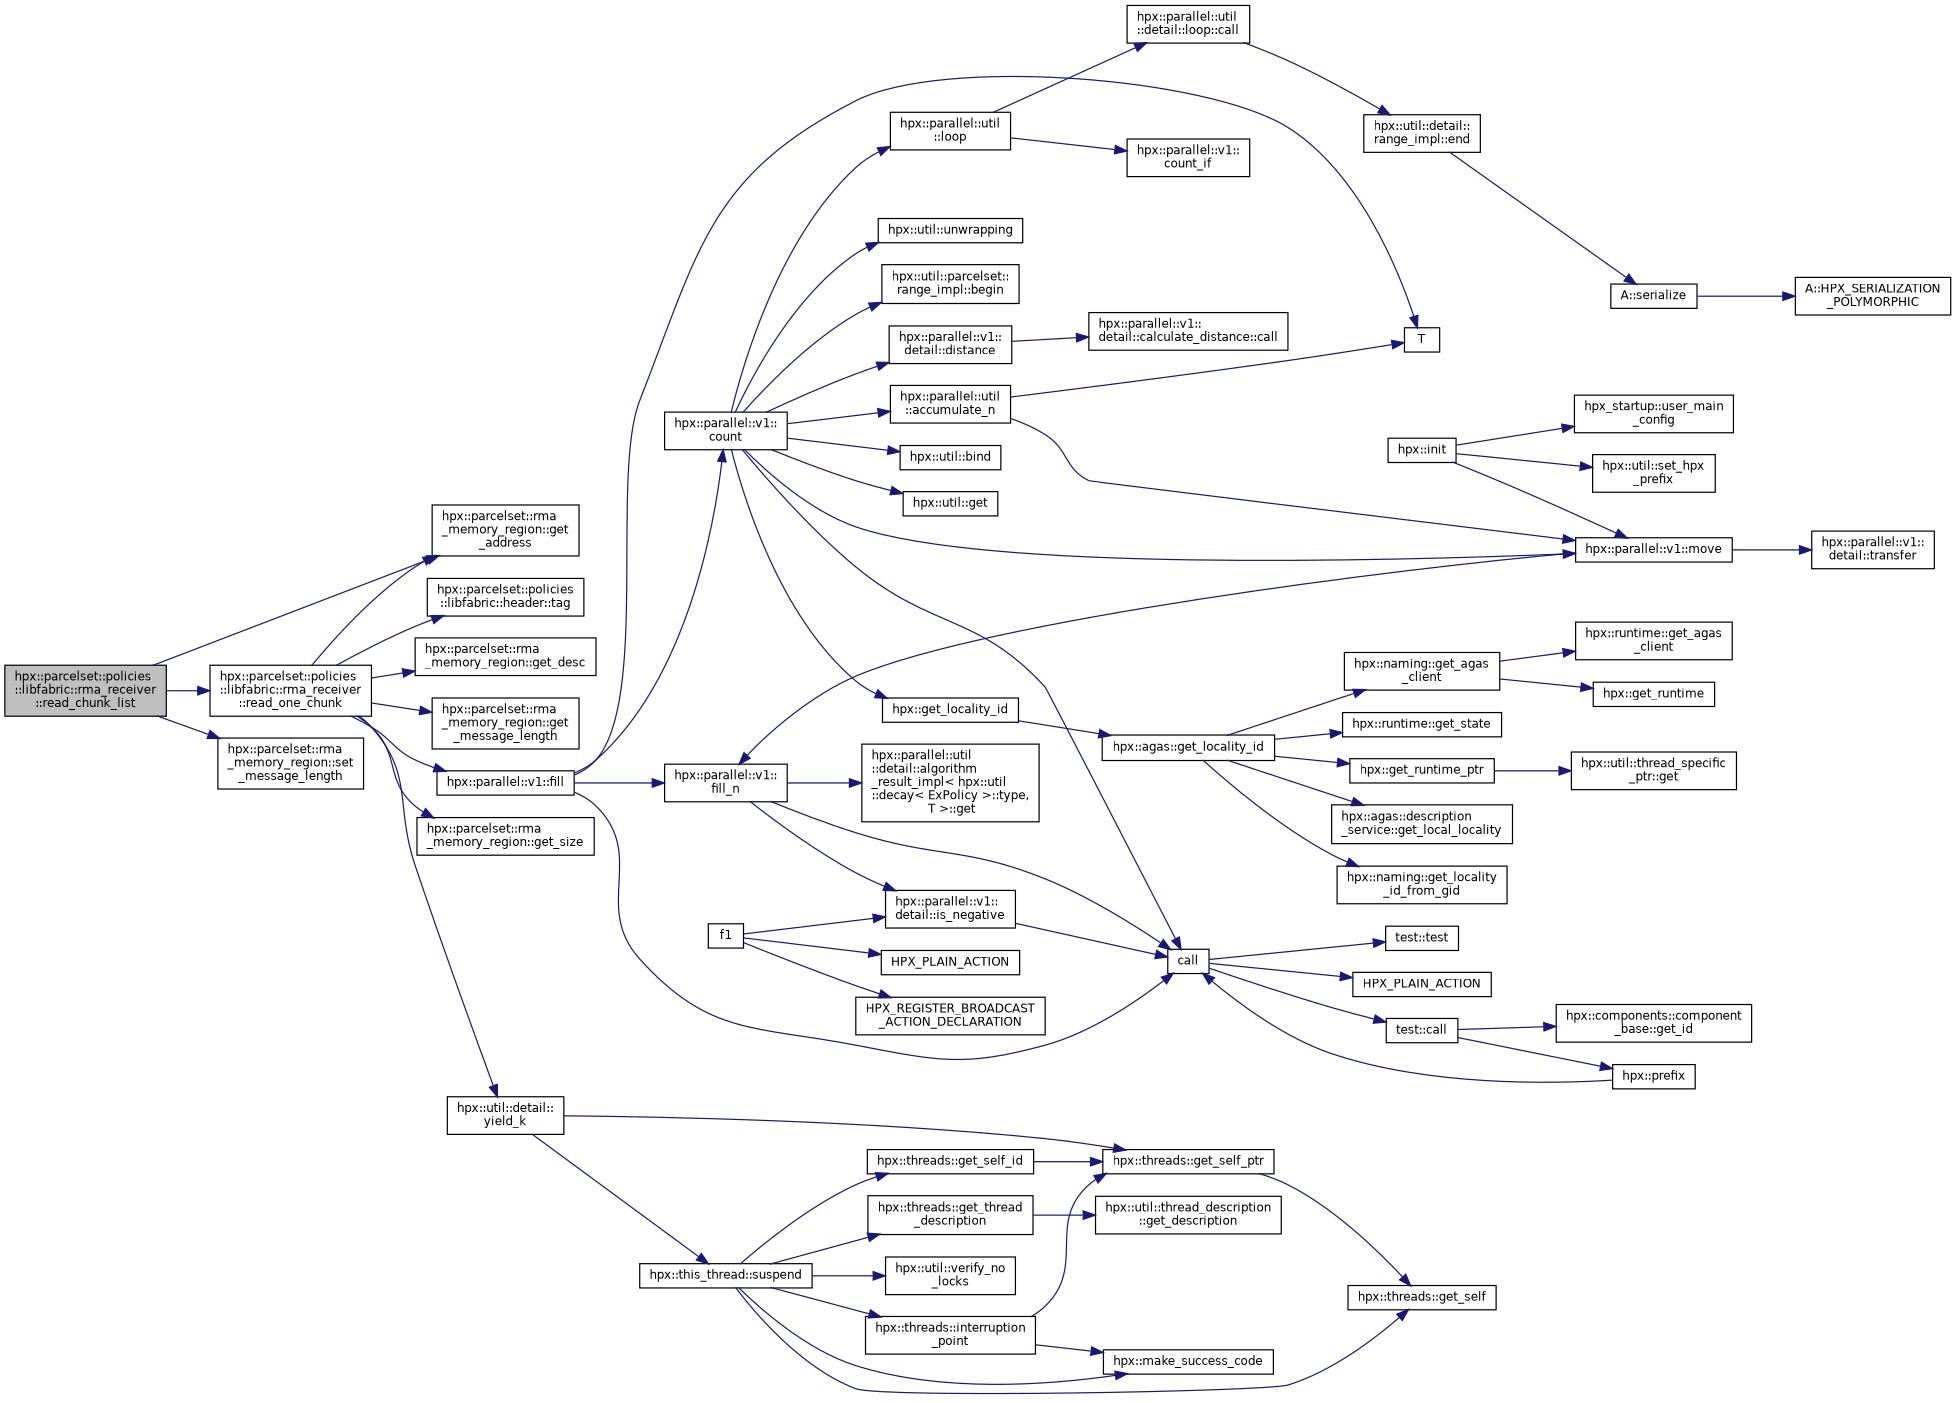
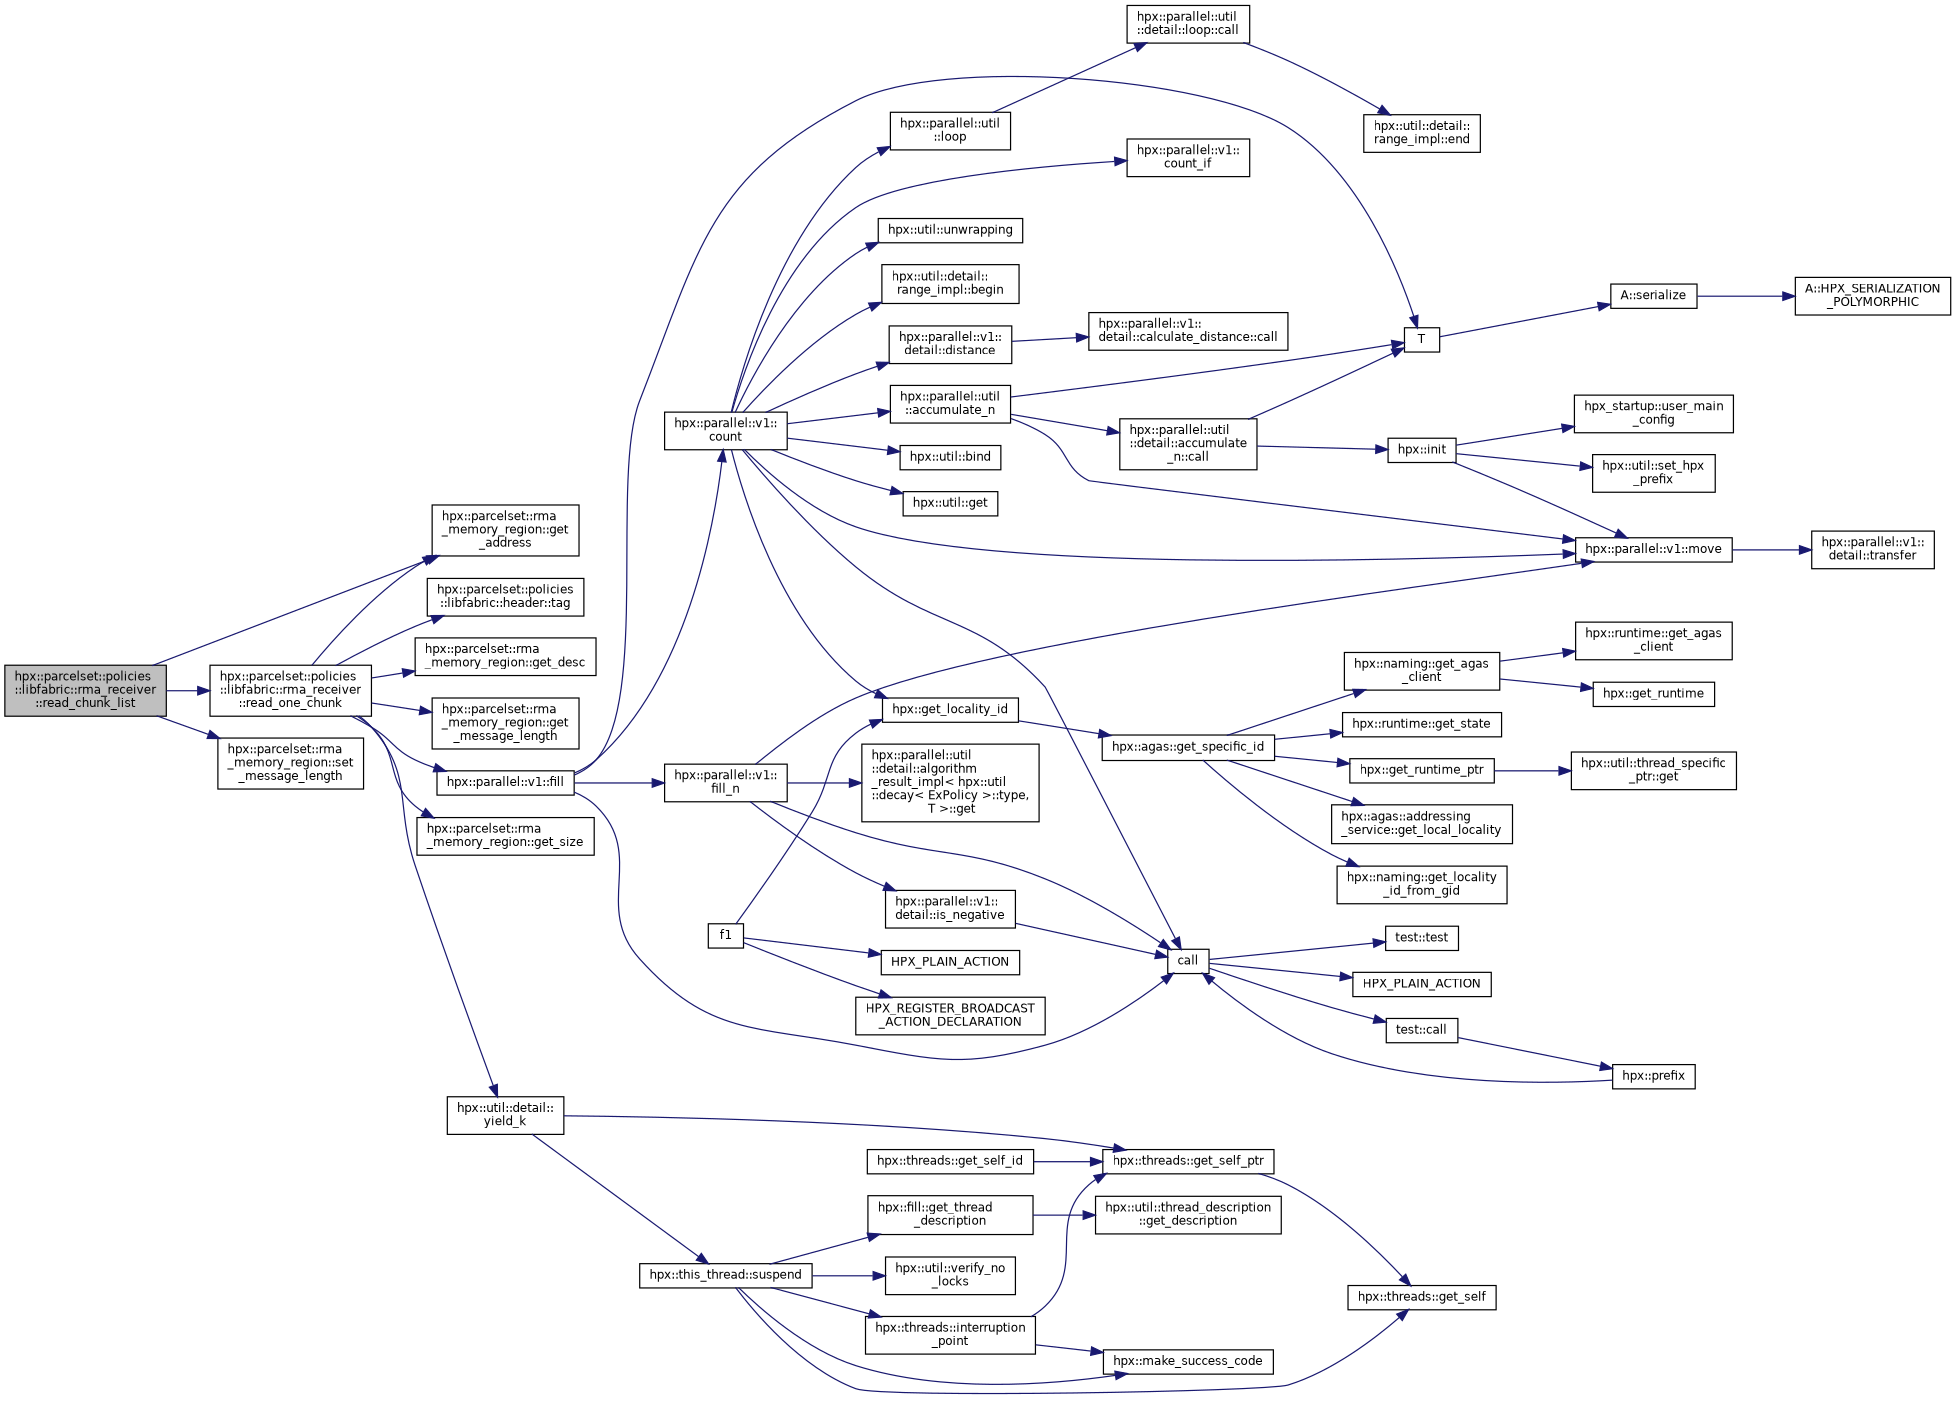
edge "hpx::parallel::util ::loop" -> "hpx::parallel::v1:: count_if": now "hpx::parallel::v1:: count" -> "hpx::parallel::v1:: count_if"
edge "hpx::util::detail:: range_impl::end" -> "A::serialize": now "T" -> "A::serialize"
node "hpx::util::parcelset:: range_impl::begin": label "hpx::util::parcelset:: range_impl::begin" -> "hpx::util::detail:: range_impl::begin"
node "hpx::parallel::util ::detail::accumulate _n::call": added
edge "hpx::parallel::v1::move" -> "hpx::parallel::v1:: fill_n": reversed
node "hpx::agas::get_locality_id": label "hpx::agas::get_locality_id" -> "hpx::agas::get_specific_id"
node "hpx::agas::description _service::get_local_locality": label "hpx::agas::description _service::get_local_locality" -> "hpx::agas::addressing _service::get_local_locality"
edge "f1" -> "hpx::parallel::v1:: detail::is_negative": now "f1" -> "hpx::get_locality_id"
node "hpx::components::component _base::get_id": removed
edge "hpx::this_thread::suspend" -> "hpx::threads::get_self_id": removed
node "hpx::threads::get_thread _description": label "hpx::threads::get_thread _description" -> "hpx::fill::get_thread _description"
